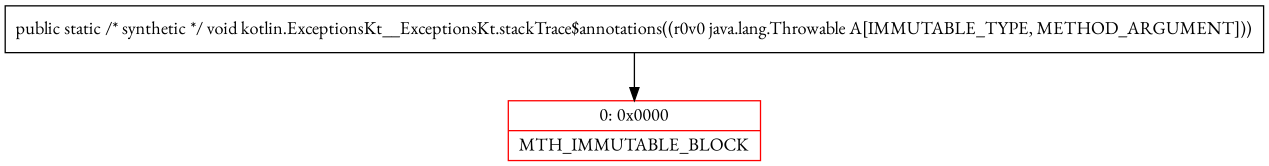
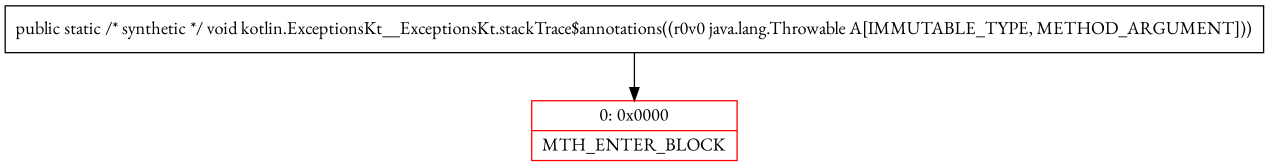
node "0: 0x0000": text "MTH_IMMUTABLE_BLOCK" -> "MTH_ENTER_BLOCK"
